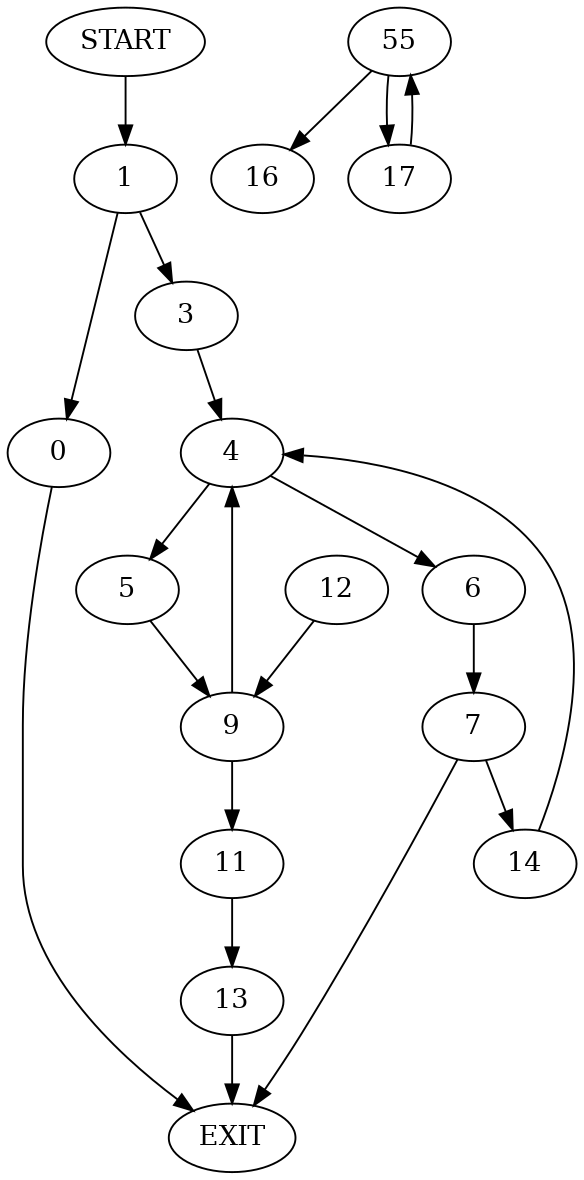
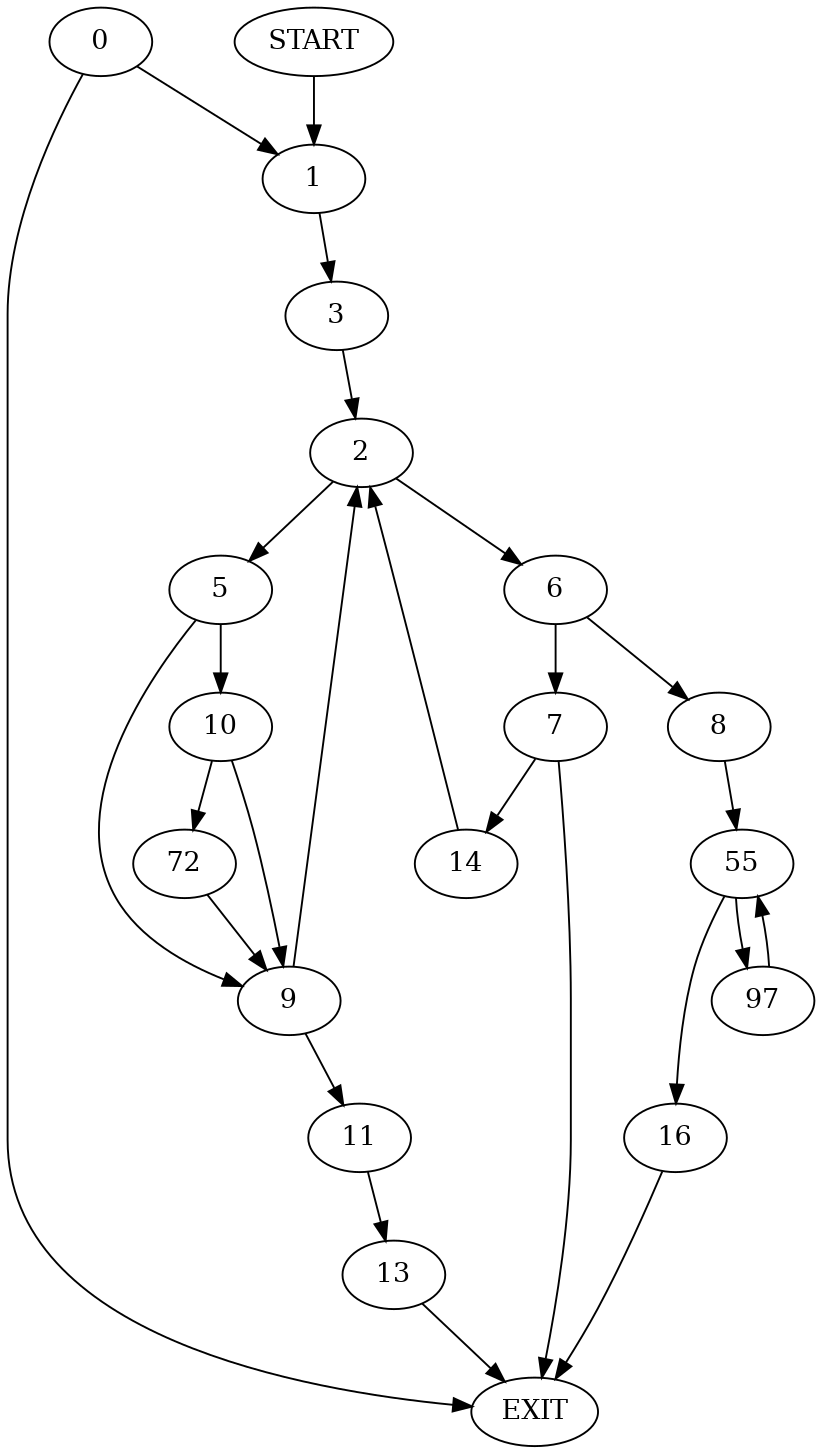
node "17": label "17" -> "97"
edge "1" -> "0": reversed
node "4": label "4" -> "2"
node "12": label "12" -> "72"
node "10": added
node "8": added
edge "16" -> "EXIT": added
